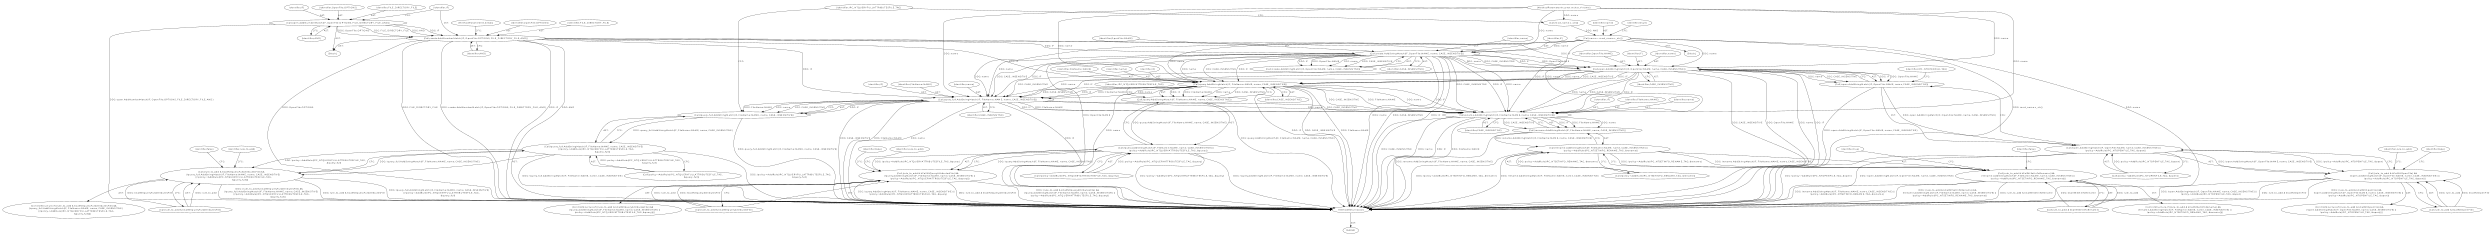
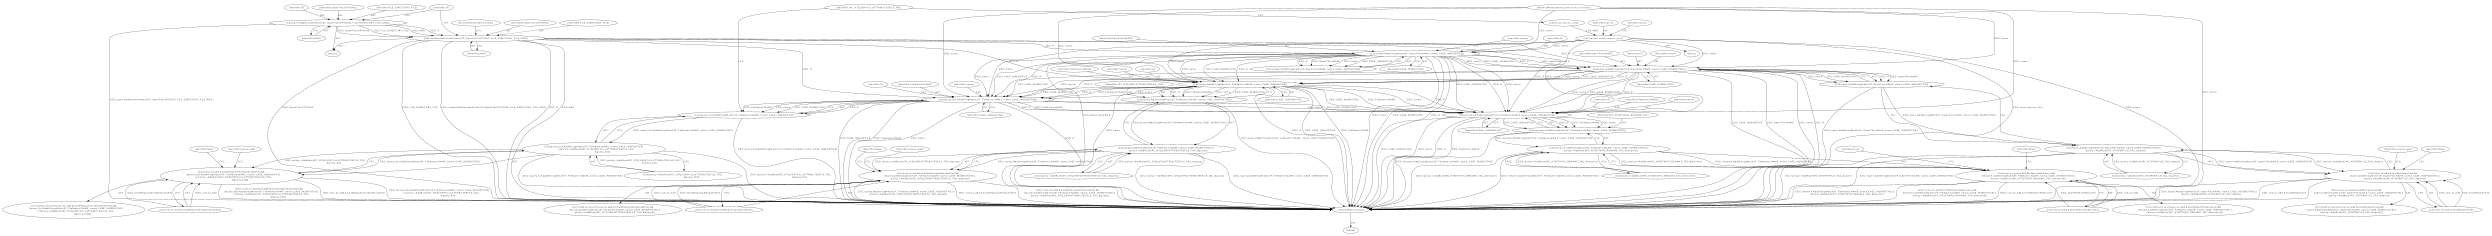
edge "(MethodParameterIn,const wchar_t* name)" -> "(Call,mod_name.c_str())": now "(MethodParameterIn,const wchar_t* name)" -> "(MethodReturn,bool)"
node "(Identifier,IPC_NTOPENFILE_TAG)": removed
node "(Identifier,IPC_NTSETINFO_RENAME_TAG)": added
